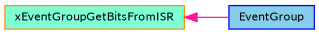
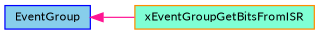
edge "EventGroup" -> "xEventGroupGetBitsFromISR": reversed
